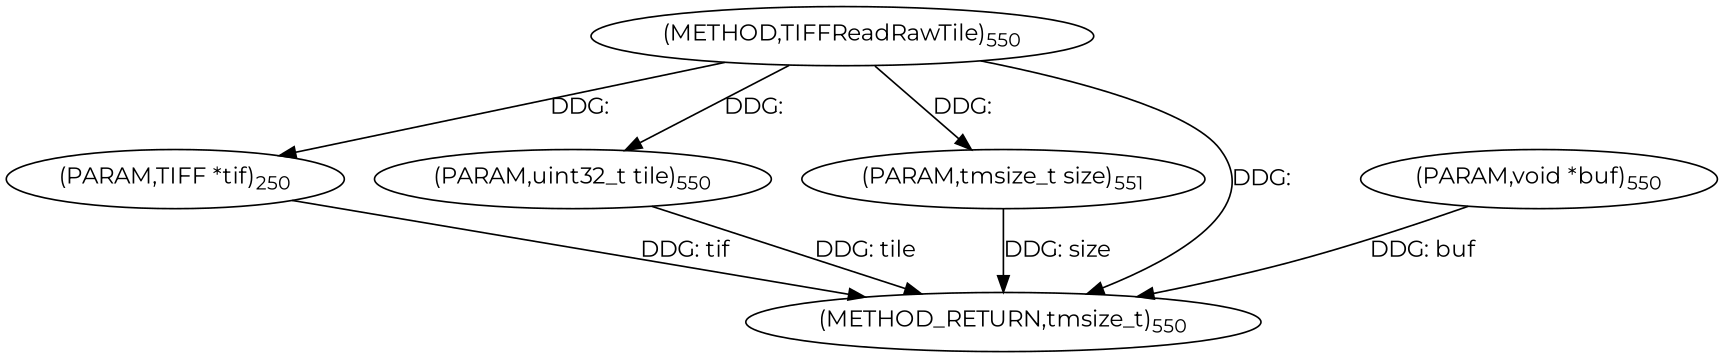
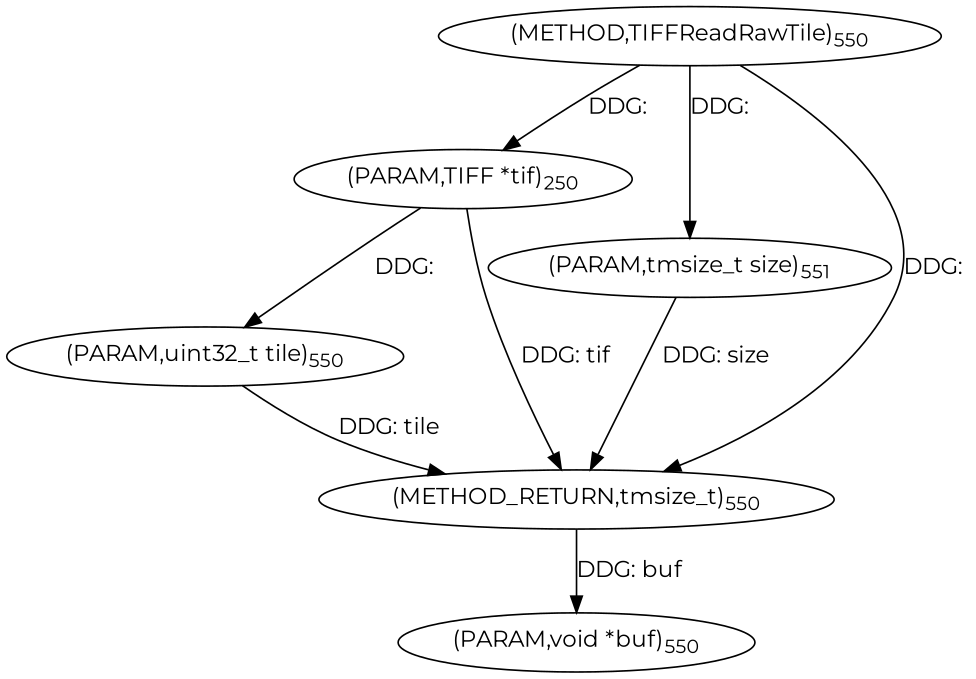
edge "(METHOD,TIFFReadRawTile)" -> "(PARAM,uint32_t tile)": now "(PARAM,TIFF *tif)" -> "(PARAM,uint32_t tile)"
edge "(PARAM,void *buf)" -> "(METHOD_RETURN,tmsize_t)": reversed
